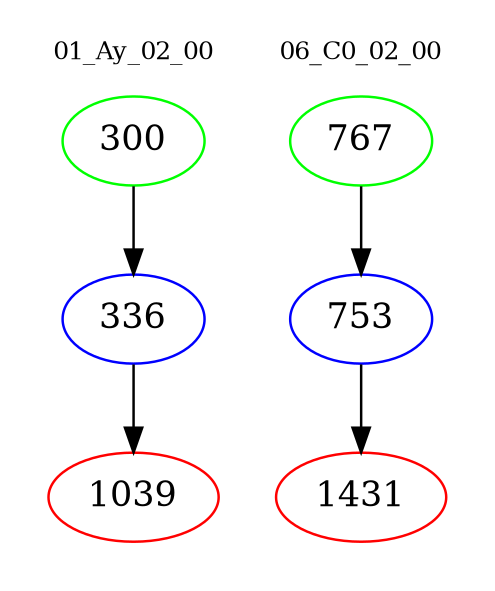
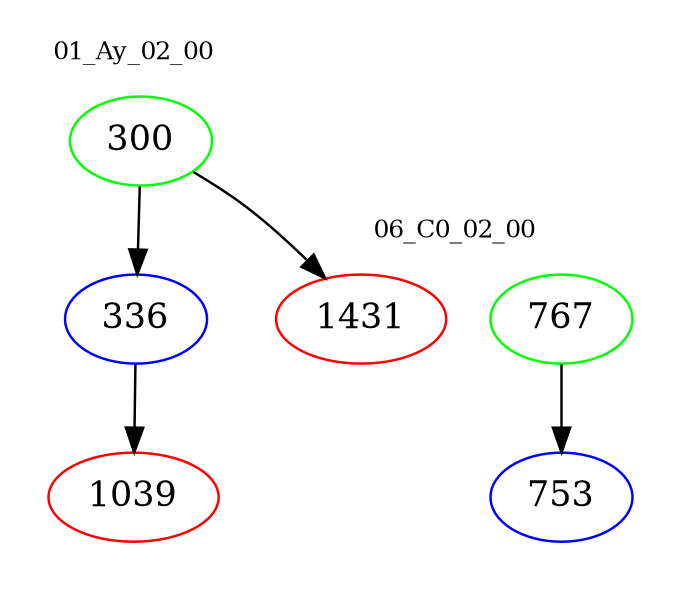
edge "753" -> "1431": now "300" -> "1431"
